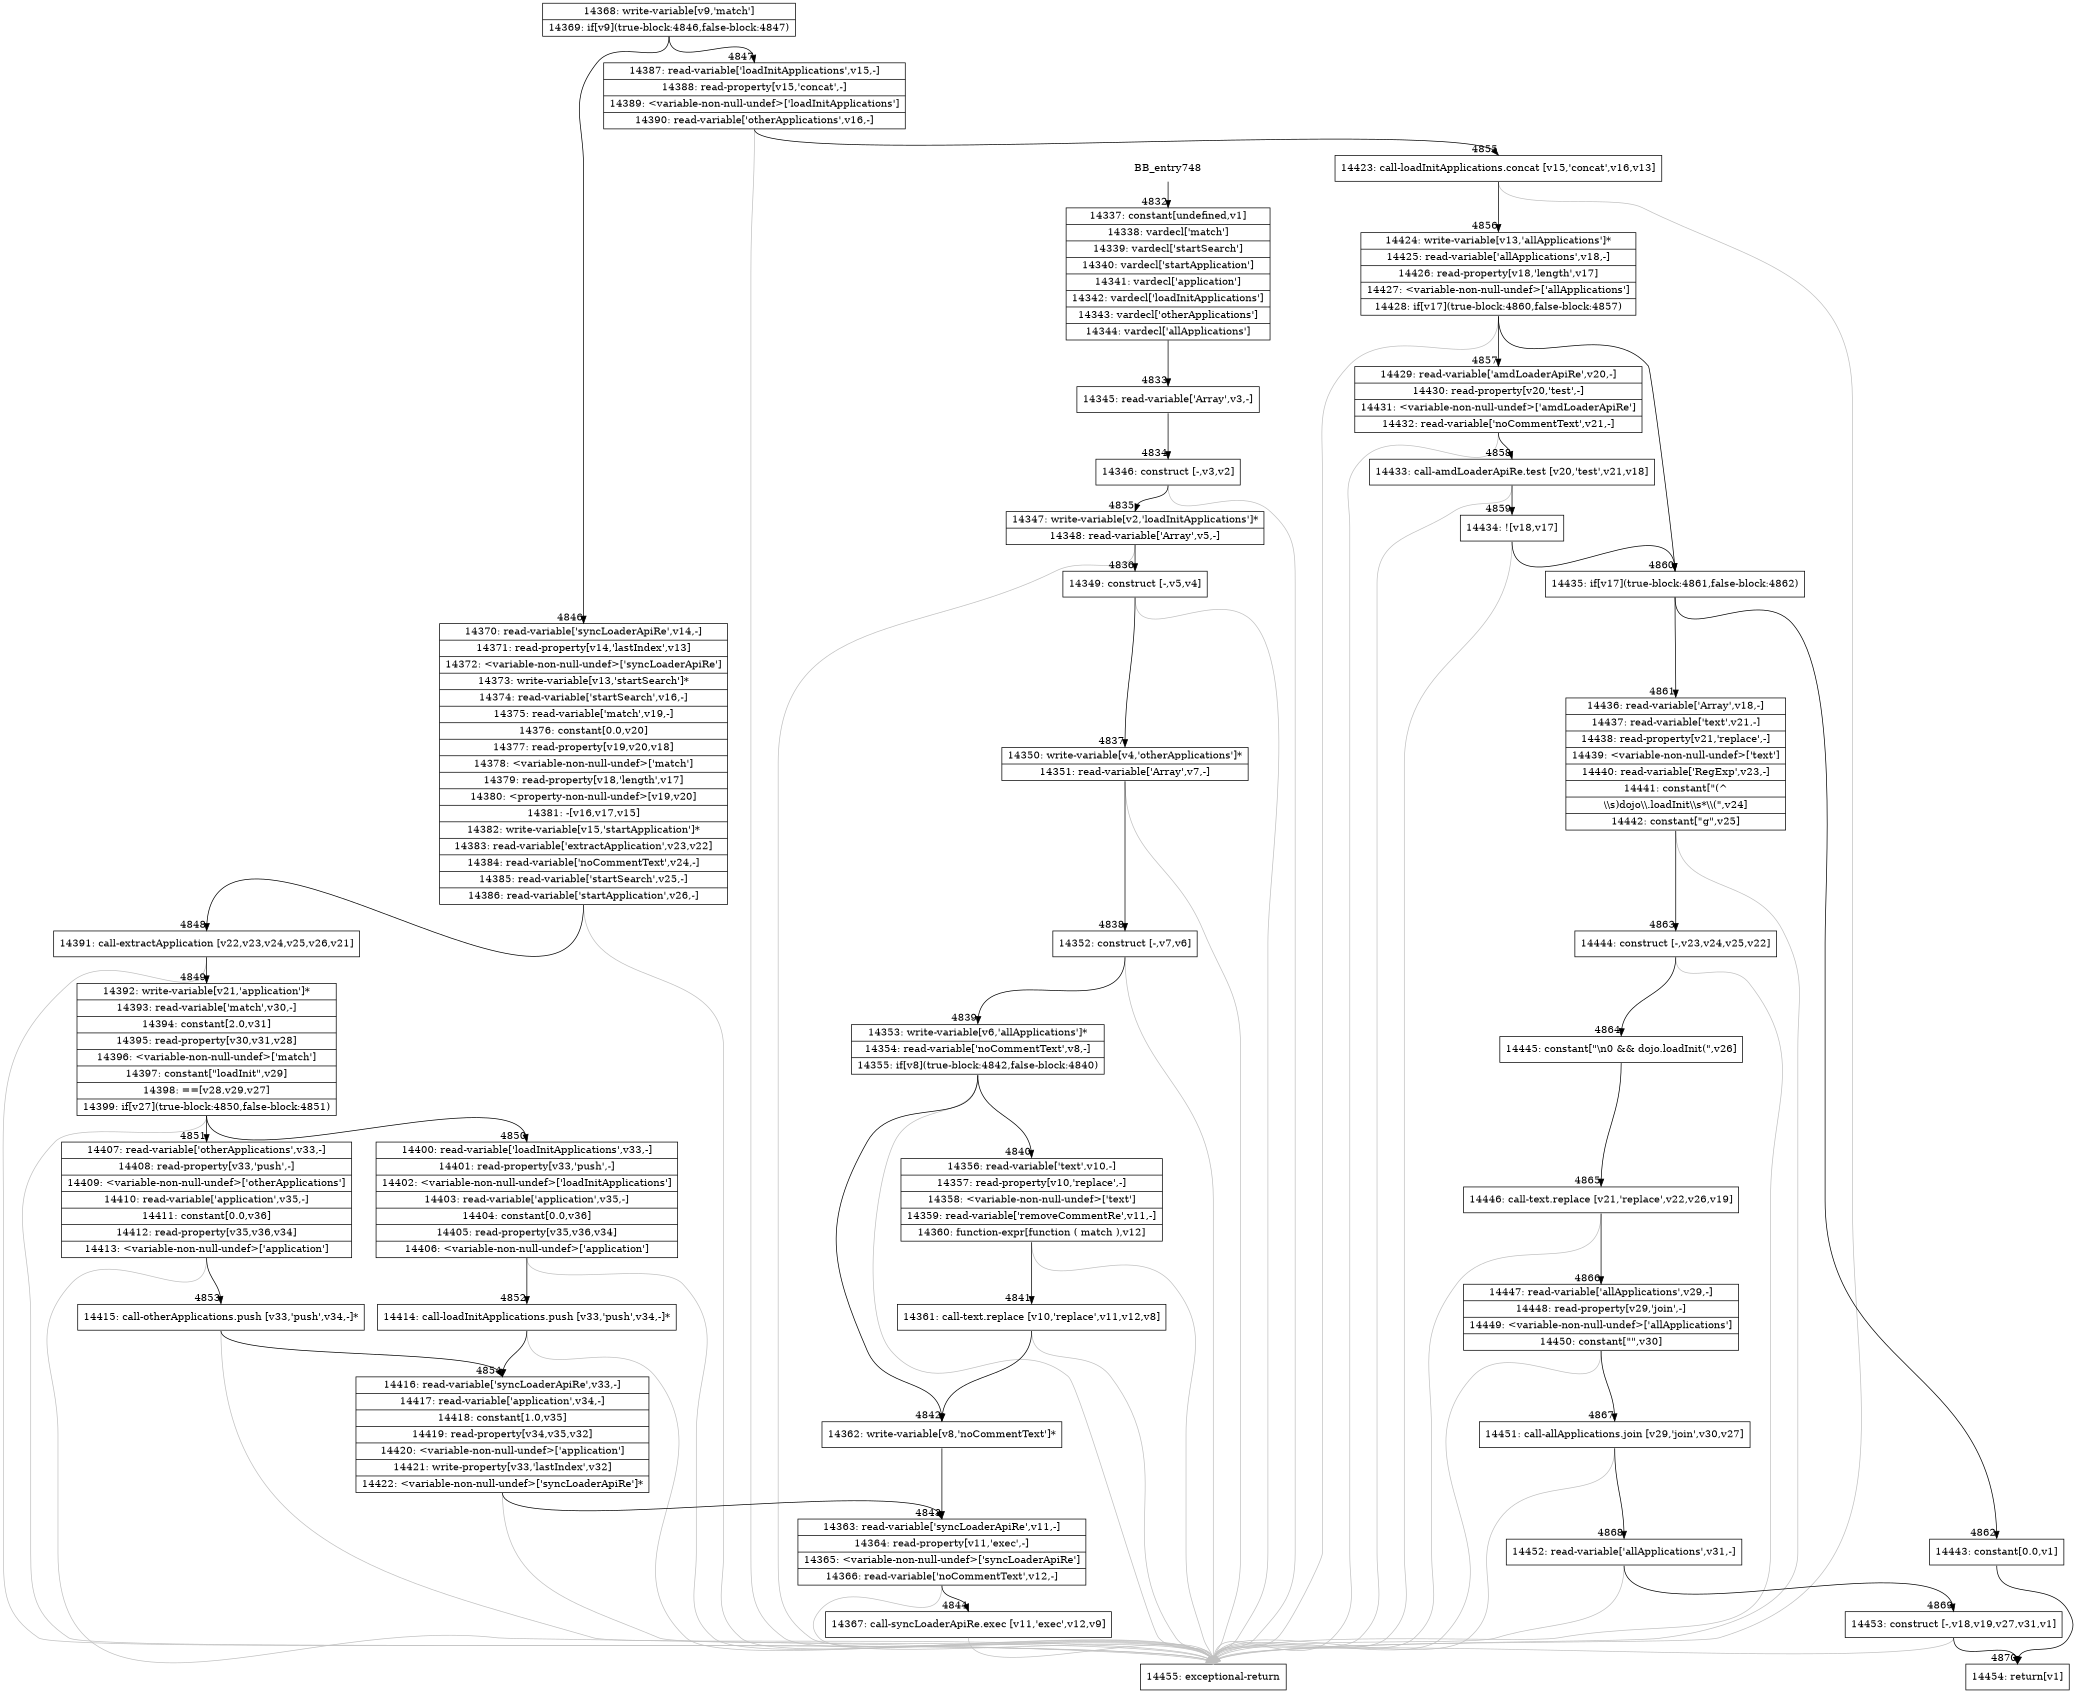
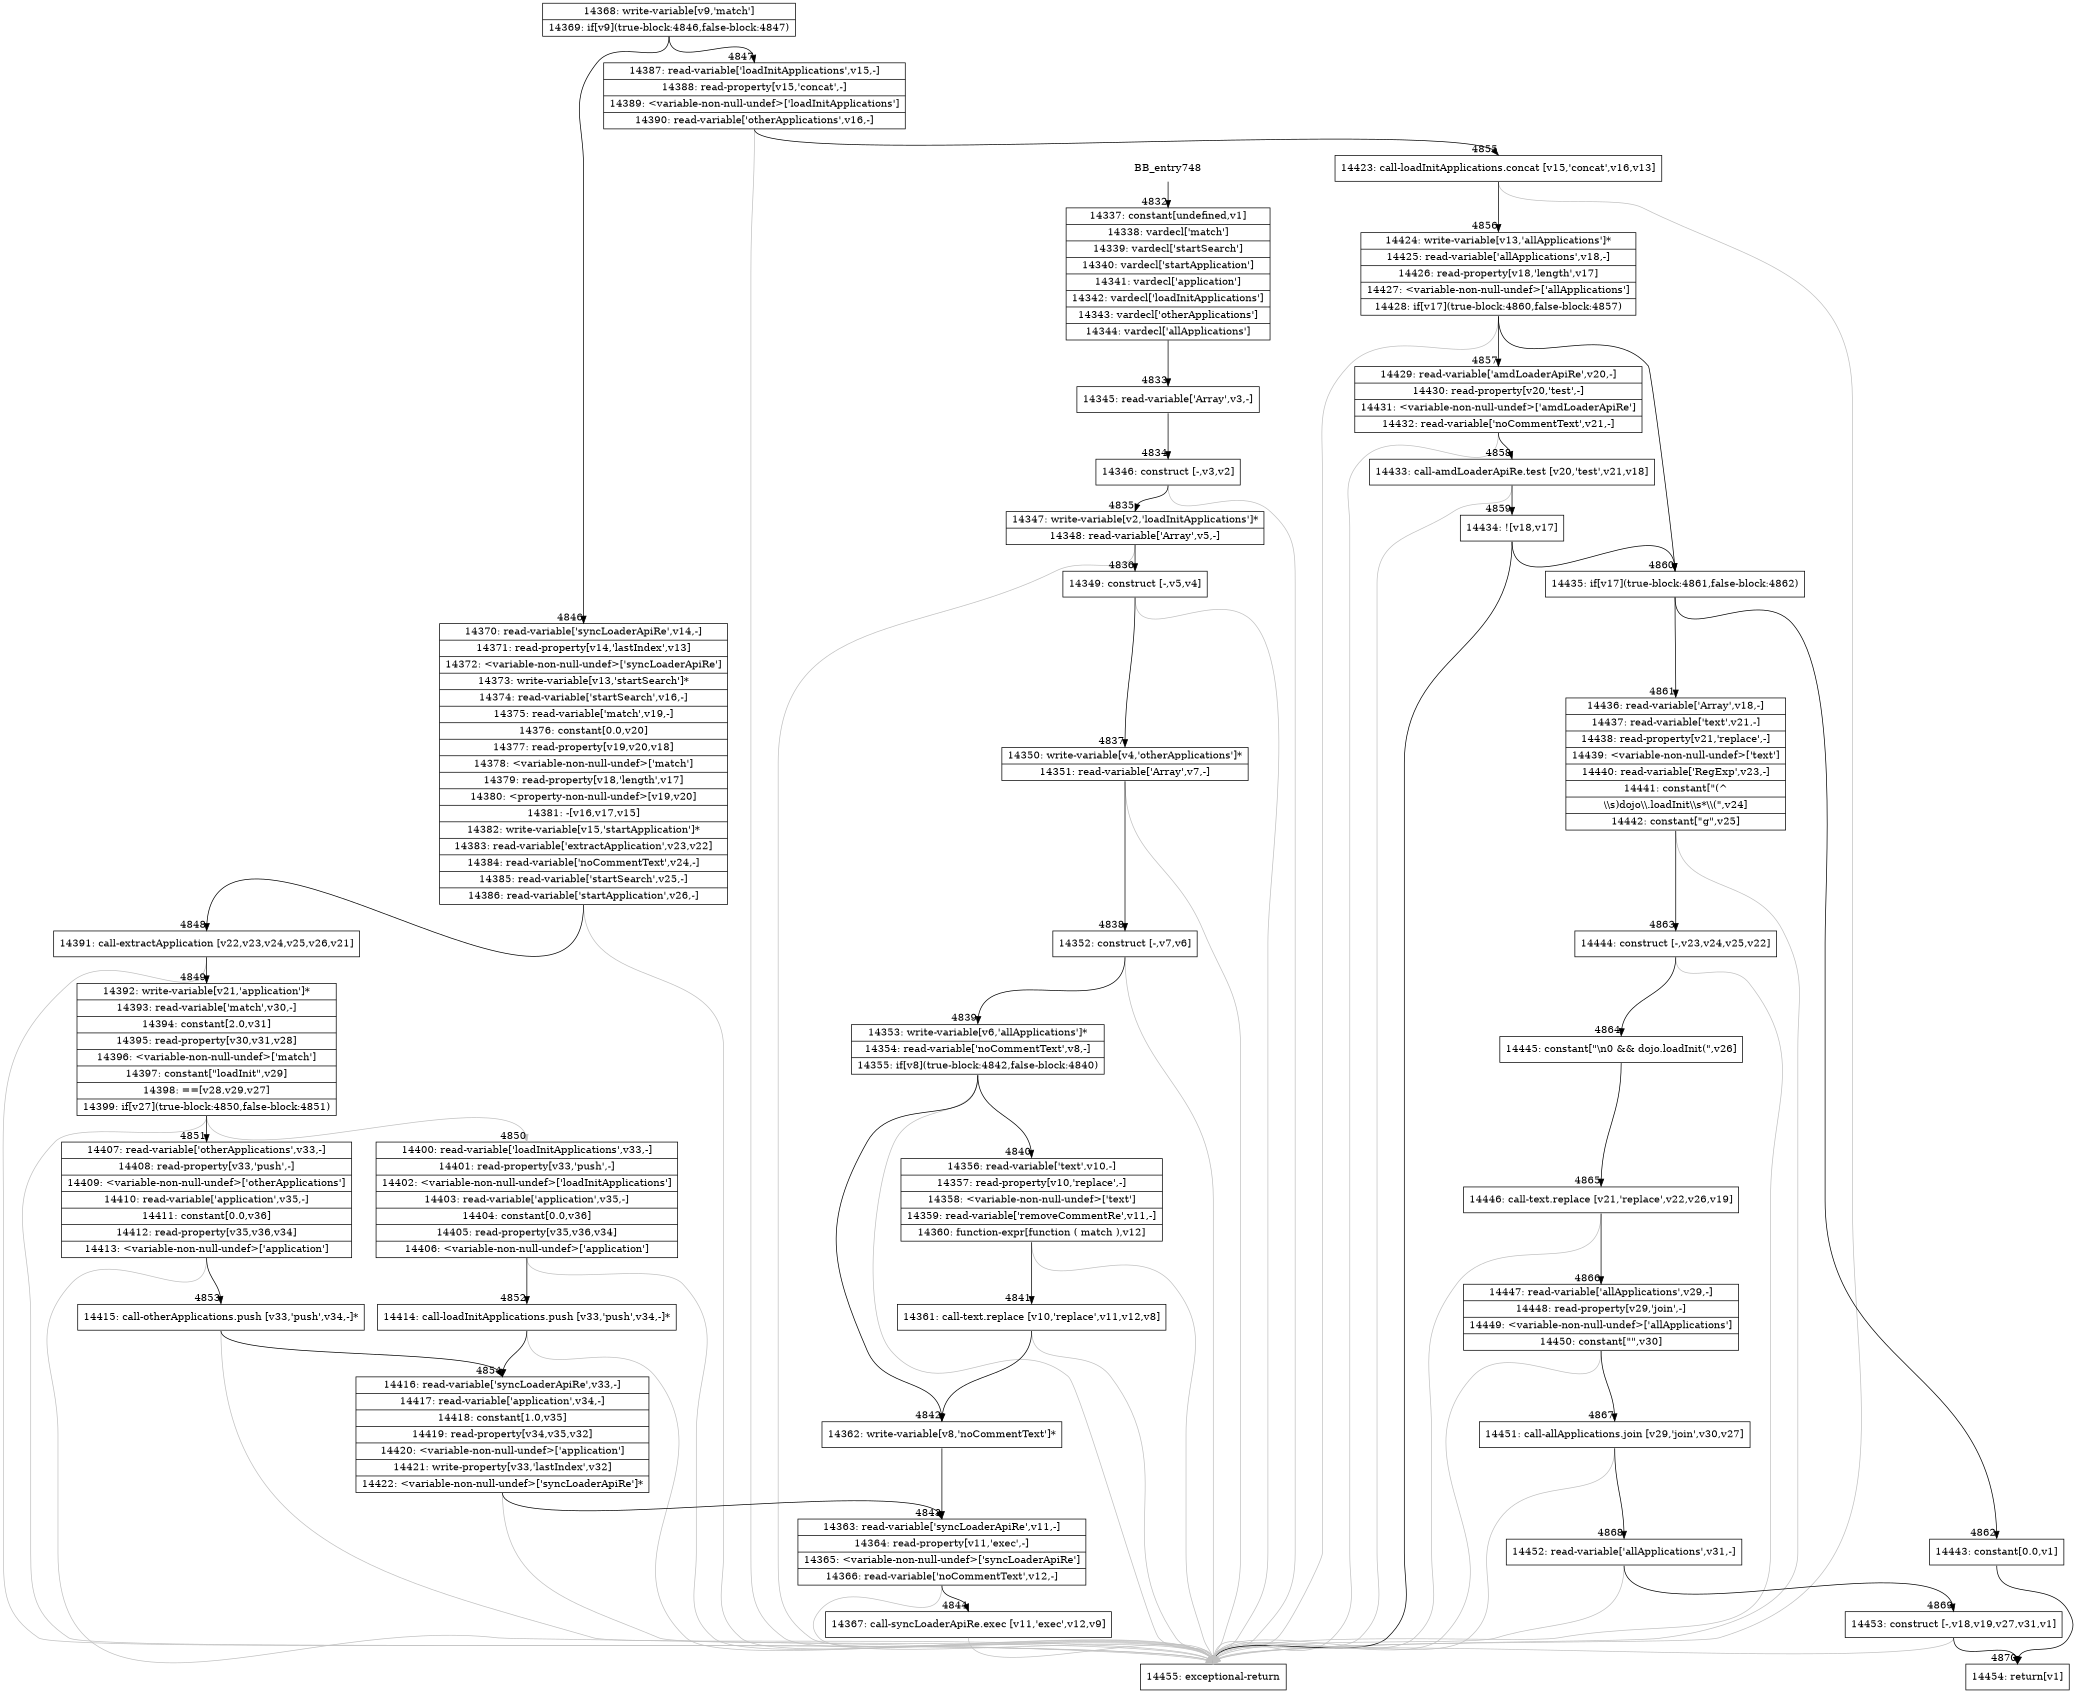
edge "14392: write-variable[v21,'application']*" -> "14400: read-variable['loadInitApplications',v33,-]": color black -> gray
edge "14434: ![v18,v17]" -> "14455: exceptional-return": color gray -> black
